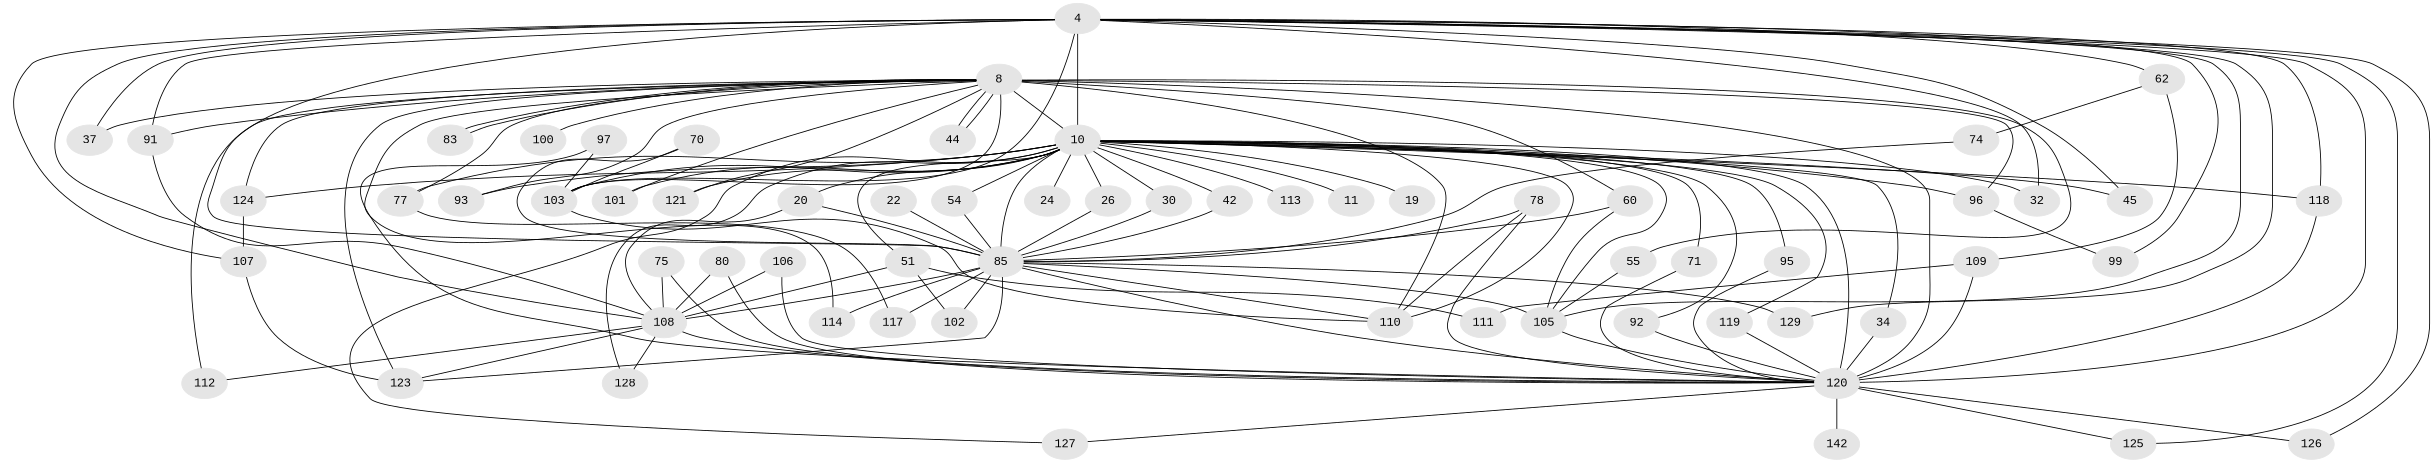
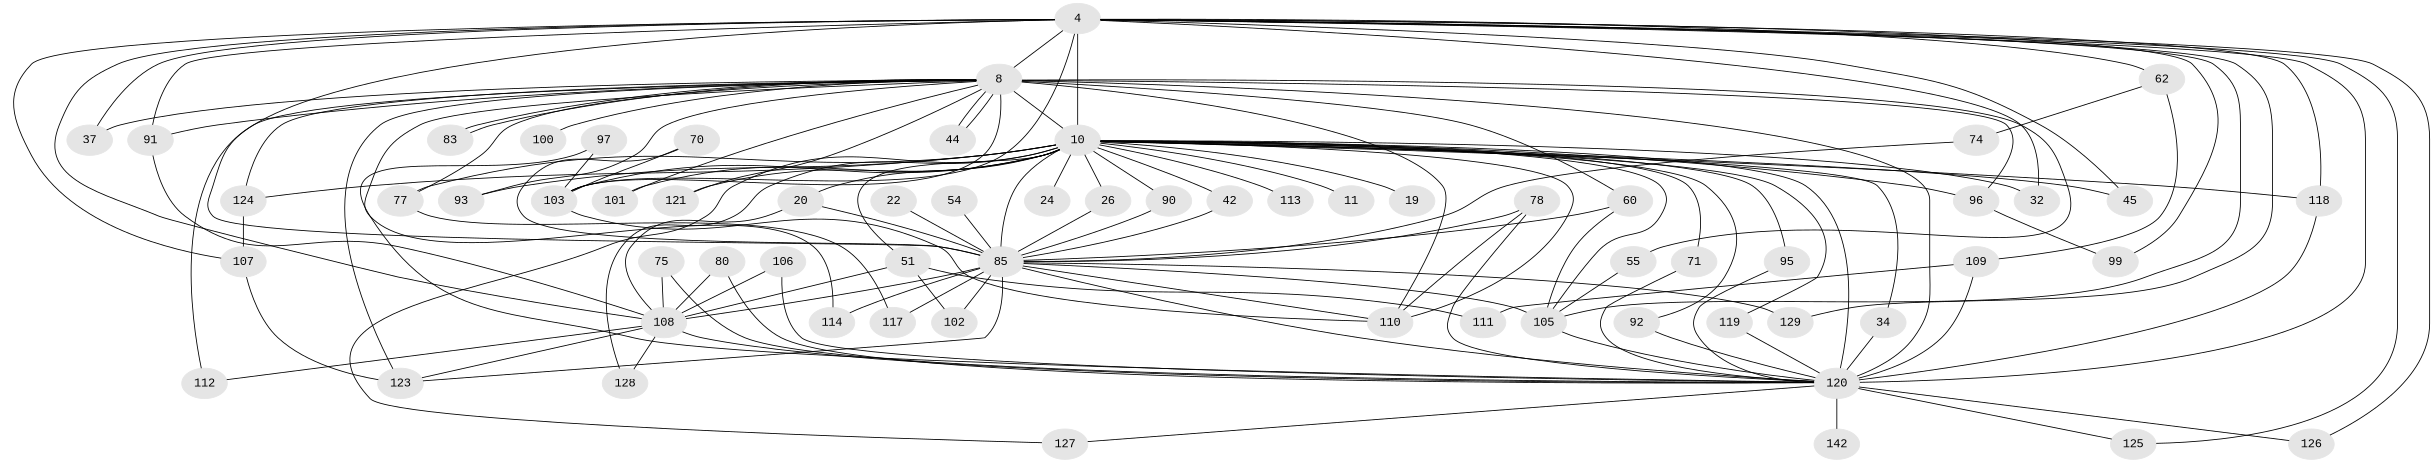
edge "4" -- "8": added
edge "10" -- "54": removed
node "30": label "30" -> "90"
